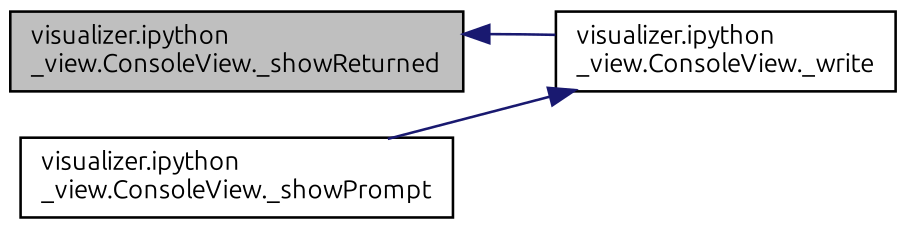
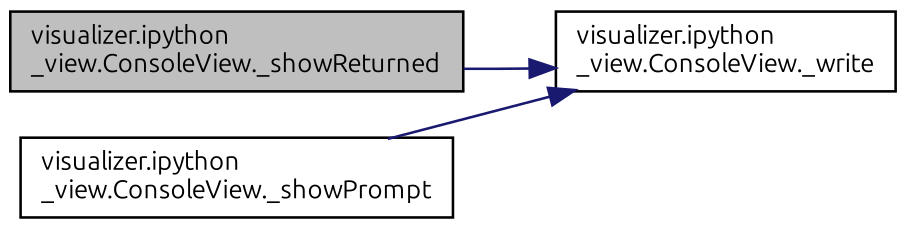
edge "visualizer.ipython _view.ConsoleView._write" -> "visualizer.ipython _view.ConsoleView._showReturned": reversed
